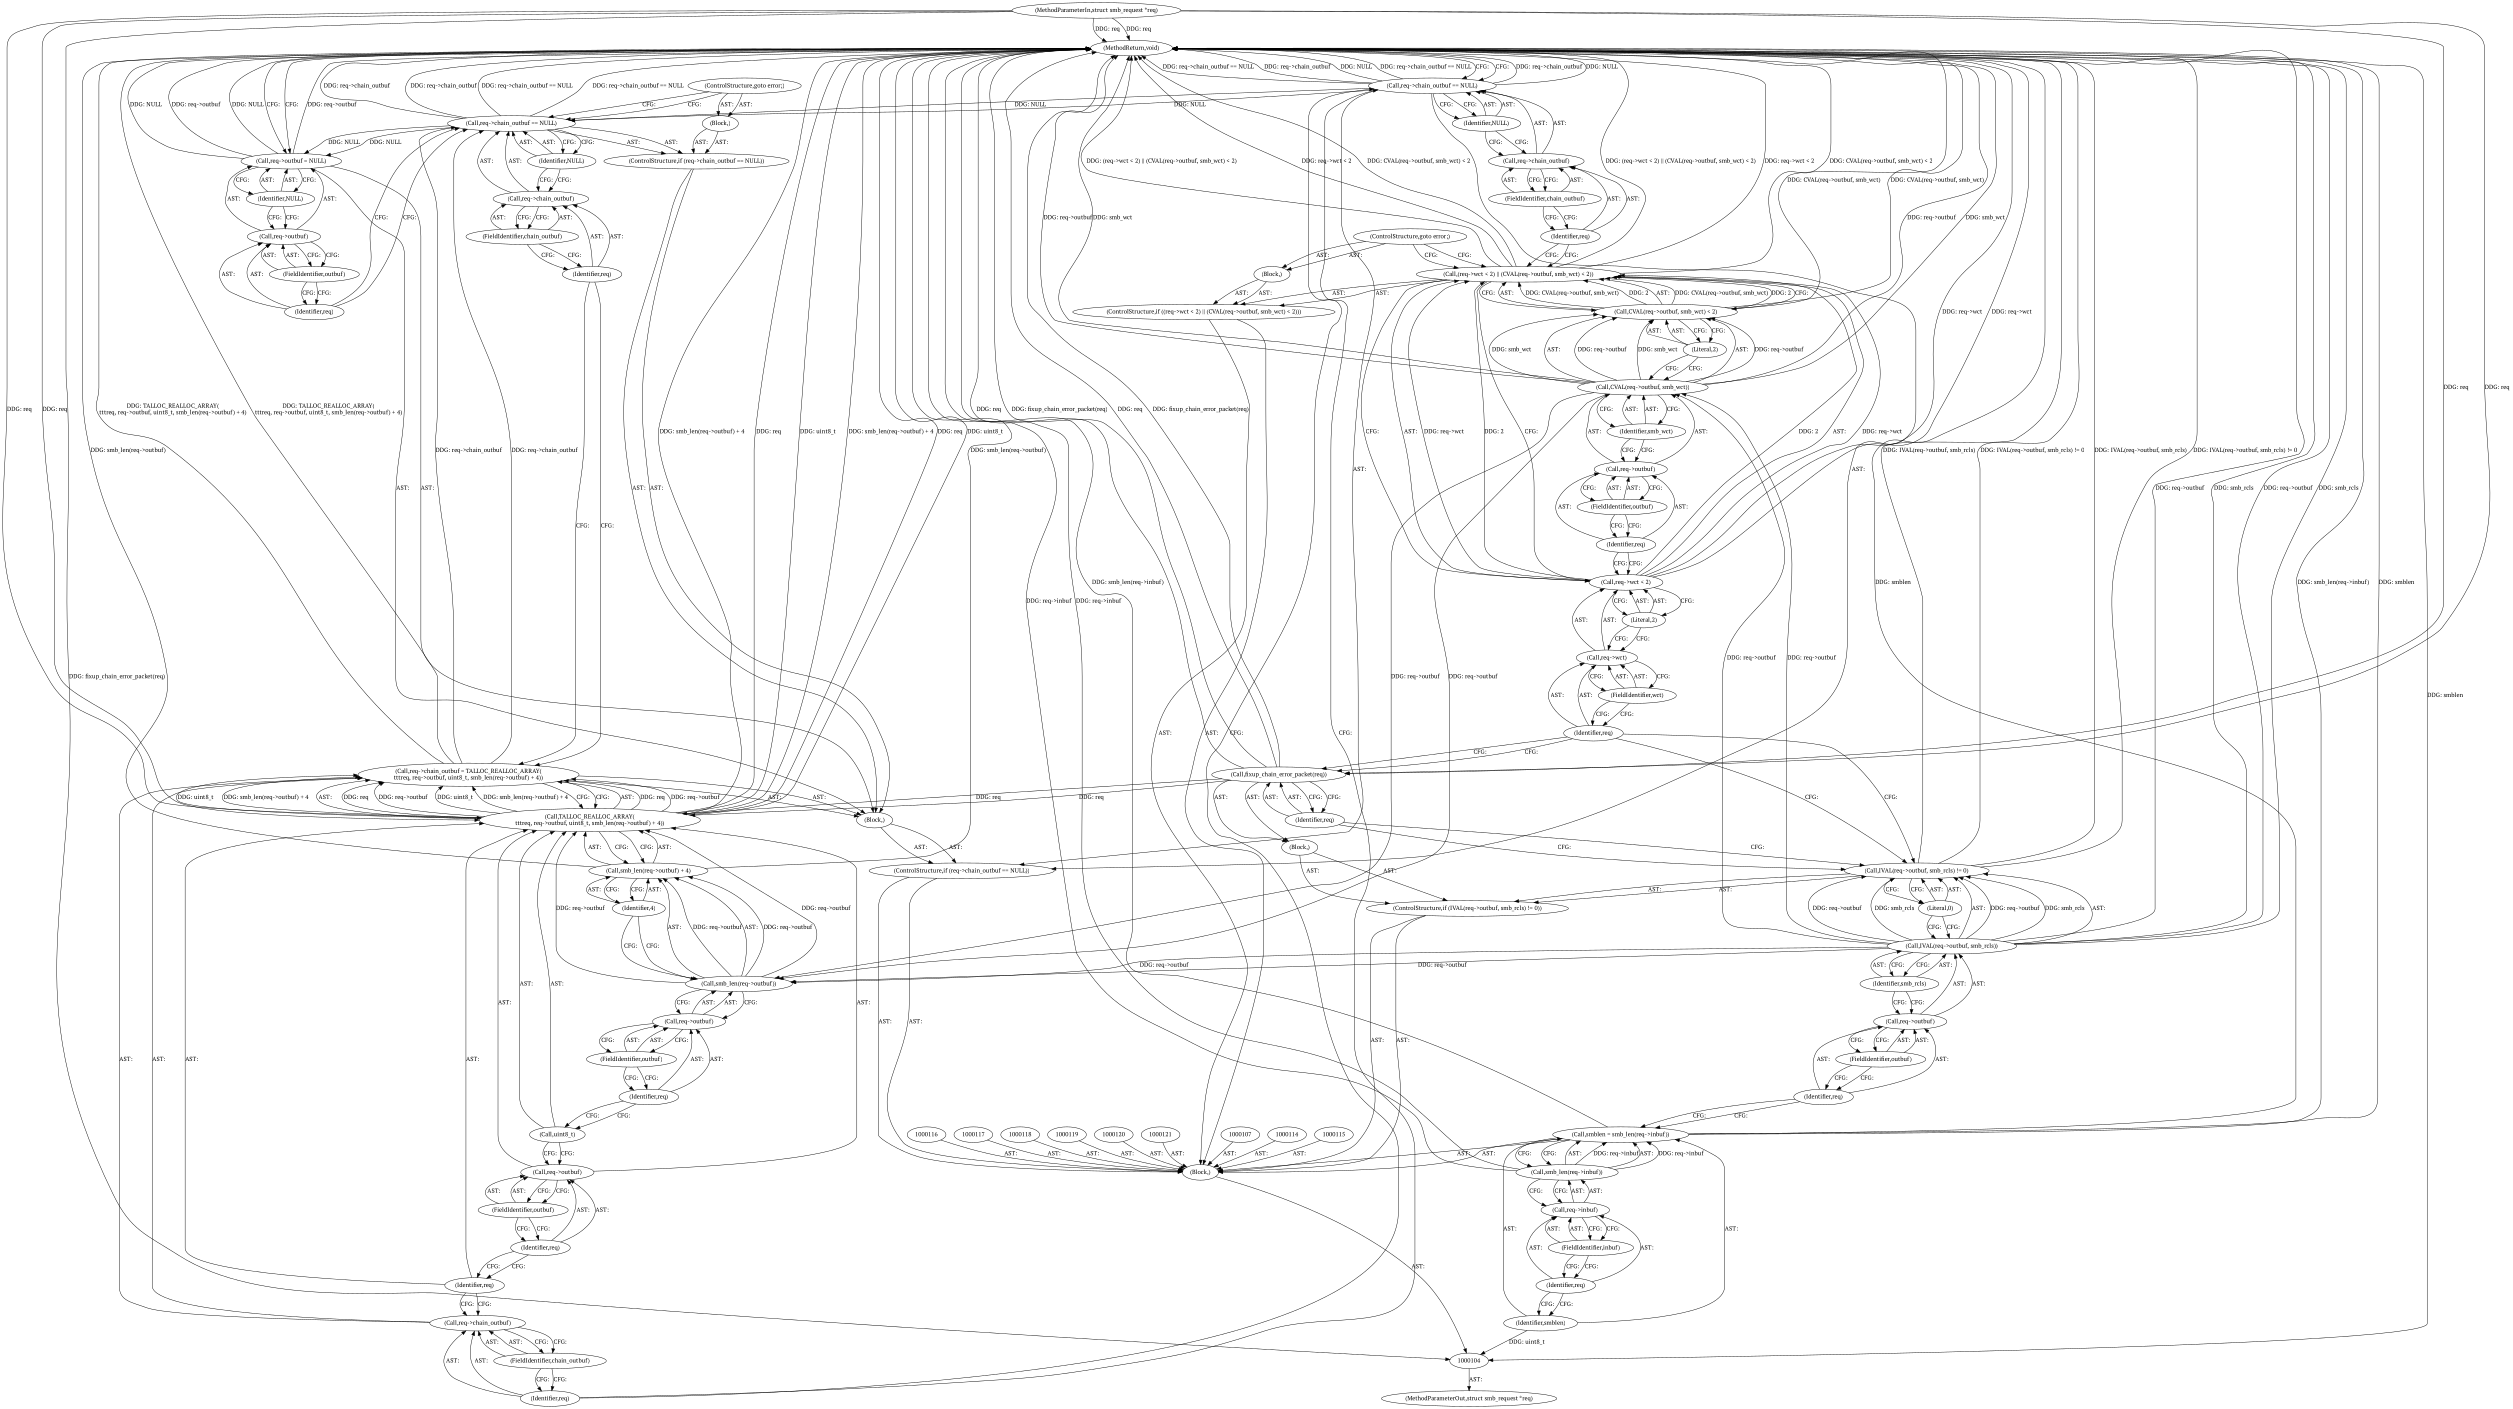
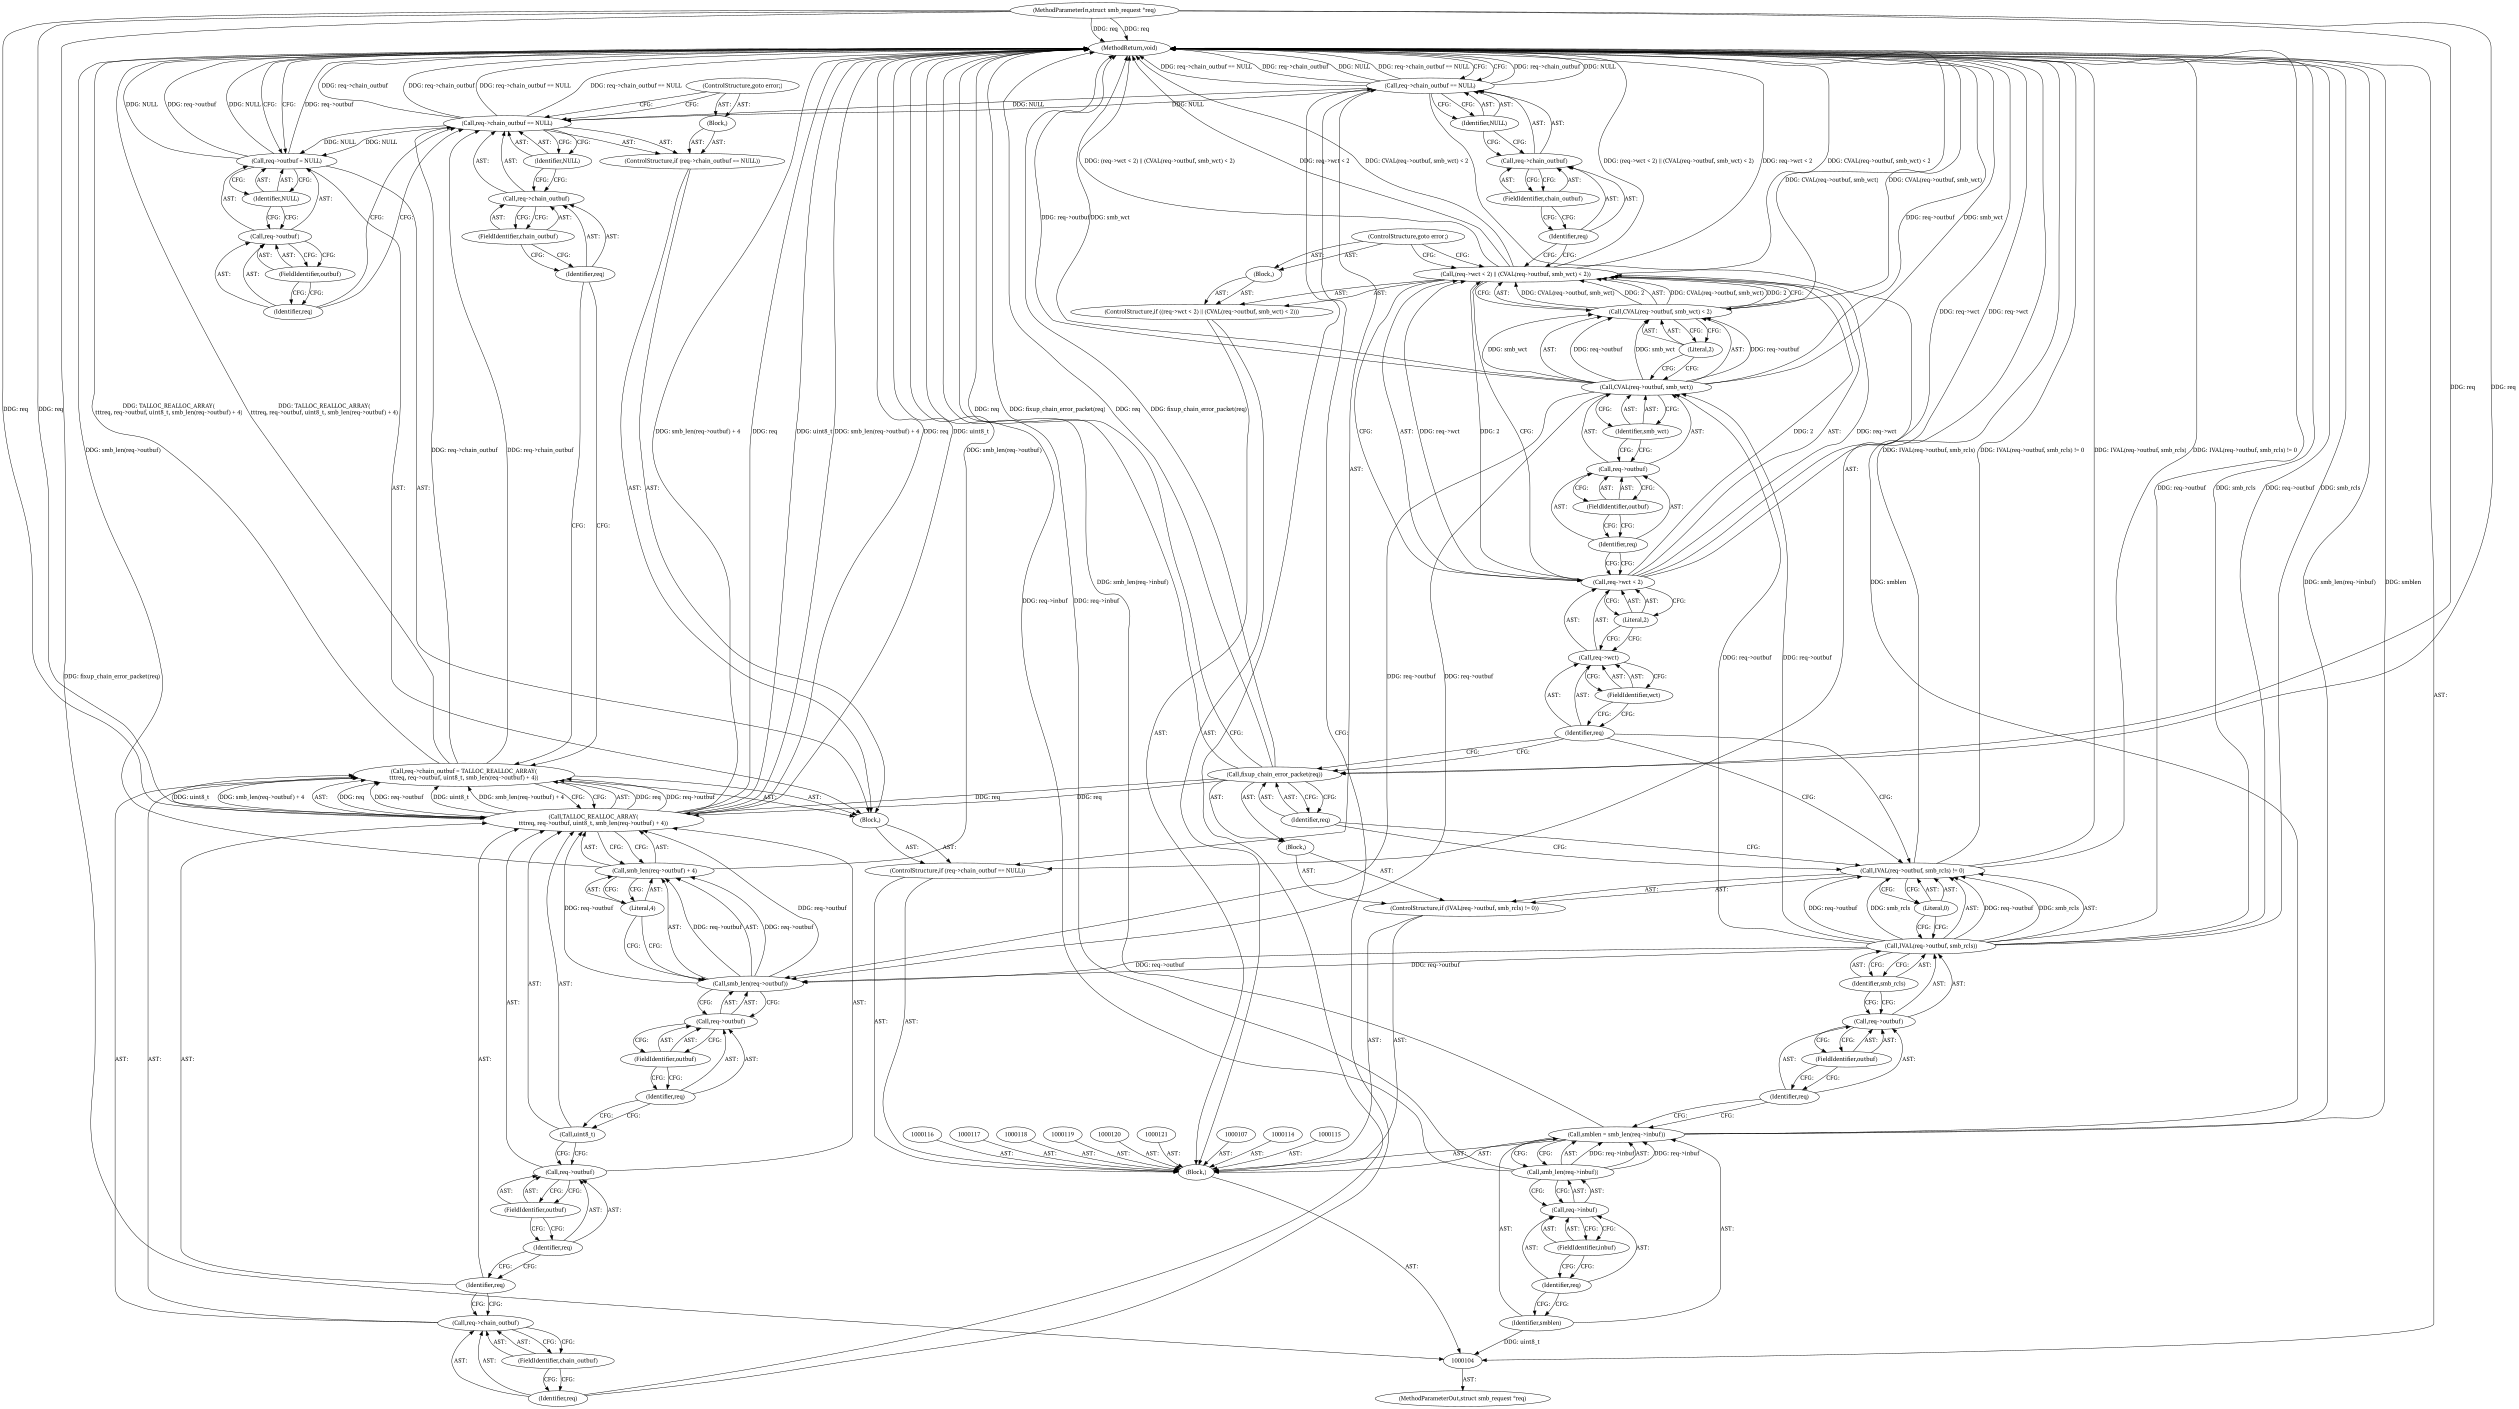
edge "(MethodReturn,void)" -> "1000104": label "DDG: smblen" -> "AST: "
node "(Identifier,4)": label "(Identifier,4)" -> "(Literal,4)"
